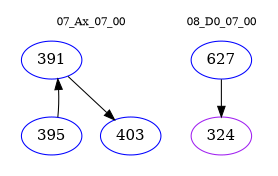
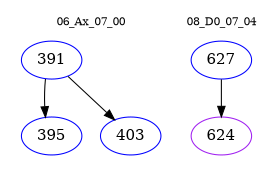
cluster "07_Ax_07_00": label "07_Ax_07_00" -> "06_Ax_07_00"
cluster "08_D0_07_00": label "08_D0_07_00" -> "08_D0_07_04"
edge "395" -> "391": reversed
node "324": label "324" -> "624"
